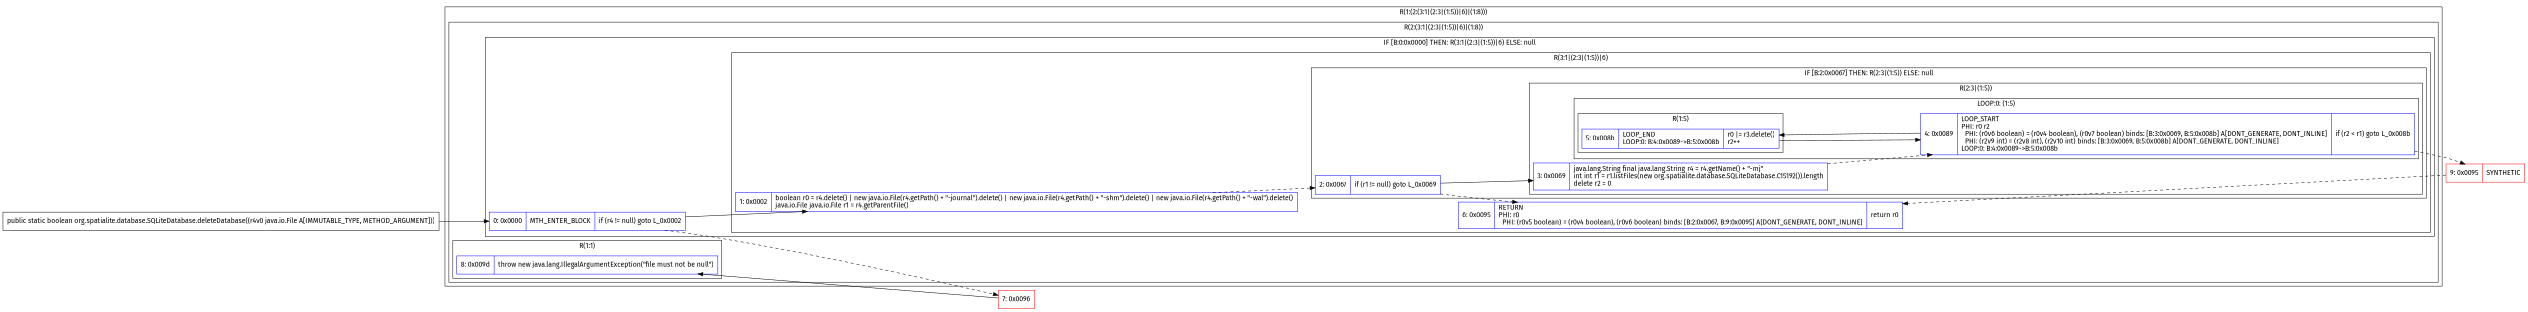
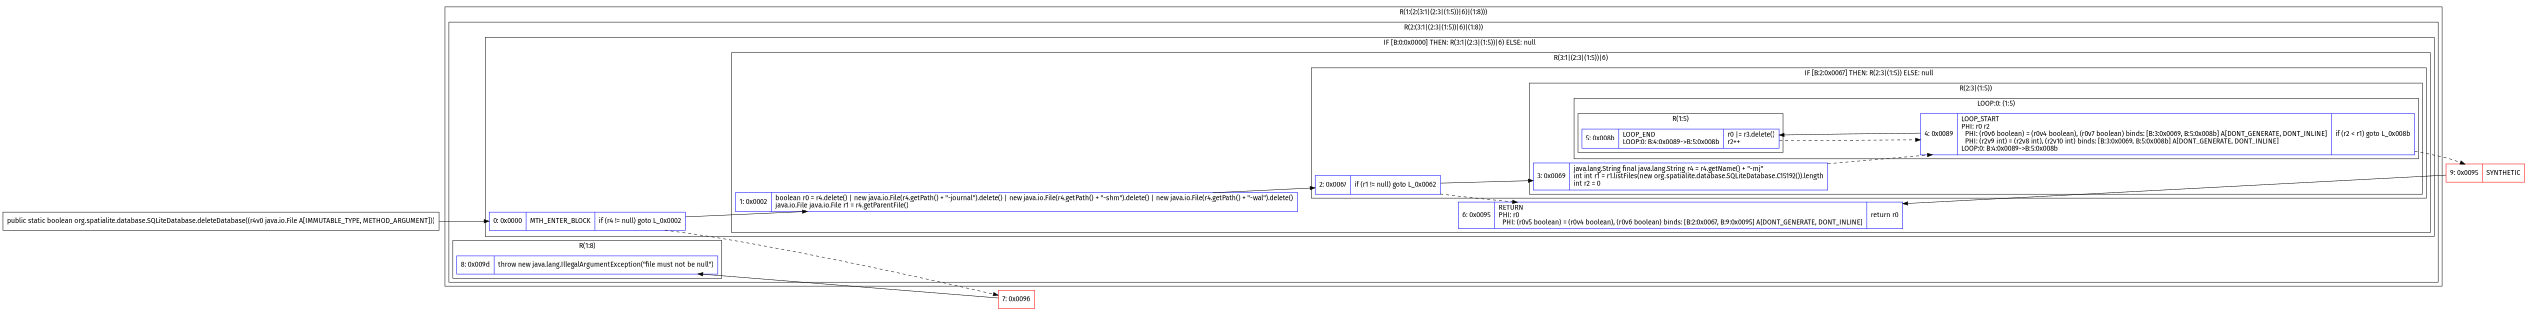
edge "5: 0x008b" -> "4: 0x0089": style solid -> dashed
node "3: 0x0069": text "delete r2 = 0" -> "int r2 = 0"
node "2: 0x0067": text "if (r1 != null) goto L_0x0069" -> "if (r1 != null) goto L_0x0062"
edge "9: 0x0095" -> "6: 0x0095": style dashed -> solid
edge "1: 0x0002" -> "2: 0x0067": style dashed -> solid
cluster "R(1:1)": label "R(1:1)" -> "R(1:8)"
